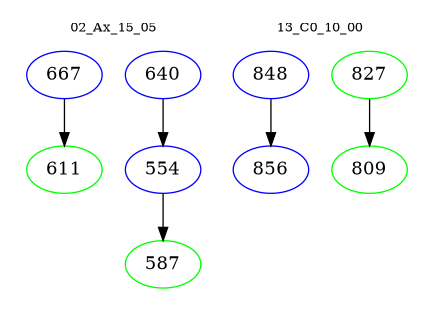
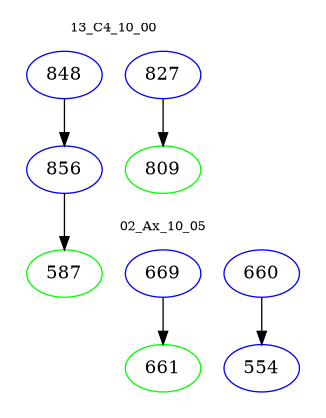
cluster "02_Ax_15_05": label "02_Ax_15_05" -> "02_Ax_10_05"
cluster "13_C0_10_00": label "13_C0_10_00" -> "13_C4_10_00"
node "667": label "667" -> "669"
node "640": label "640" -> "660"
node "827": color green -> blue
node "611": label "611" -> "661"
edge "554" -> "587": now "856" -> "587"
